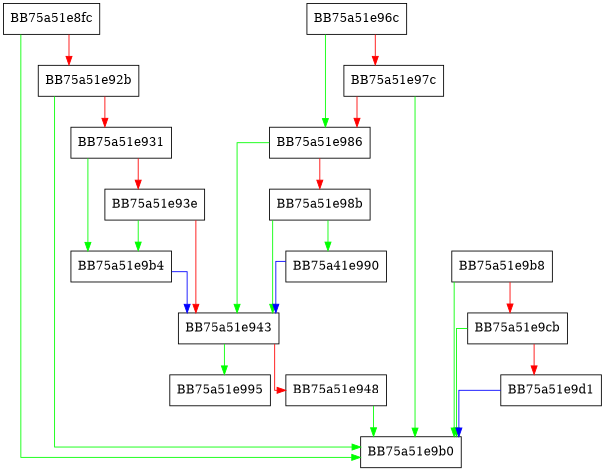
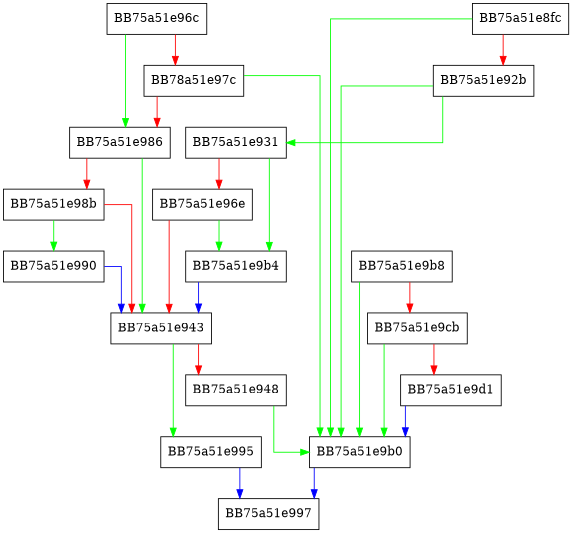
node "BB75a51e97c": label "BB75a51e97c" -> "BB78a51e97c"
edge "BB75a51e92b" -> "BB75a51e931": color red -> green
node "BB75a51e93e": label "BB75a51e93e" -> "BB75a51e96e"
edge "BB75a51e98b" -> "BB75a51e943": color green -> red
node "BB75a41e990": label "BB75a41e990" -> "BB75a51e990"
node "BB75a51e997": added
